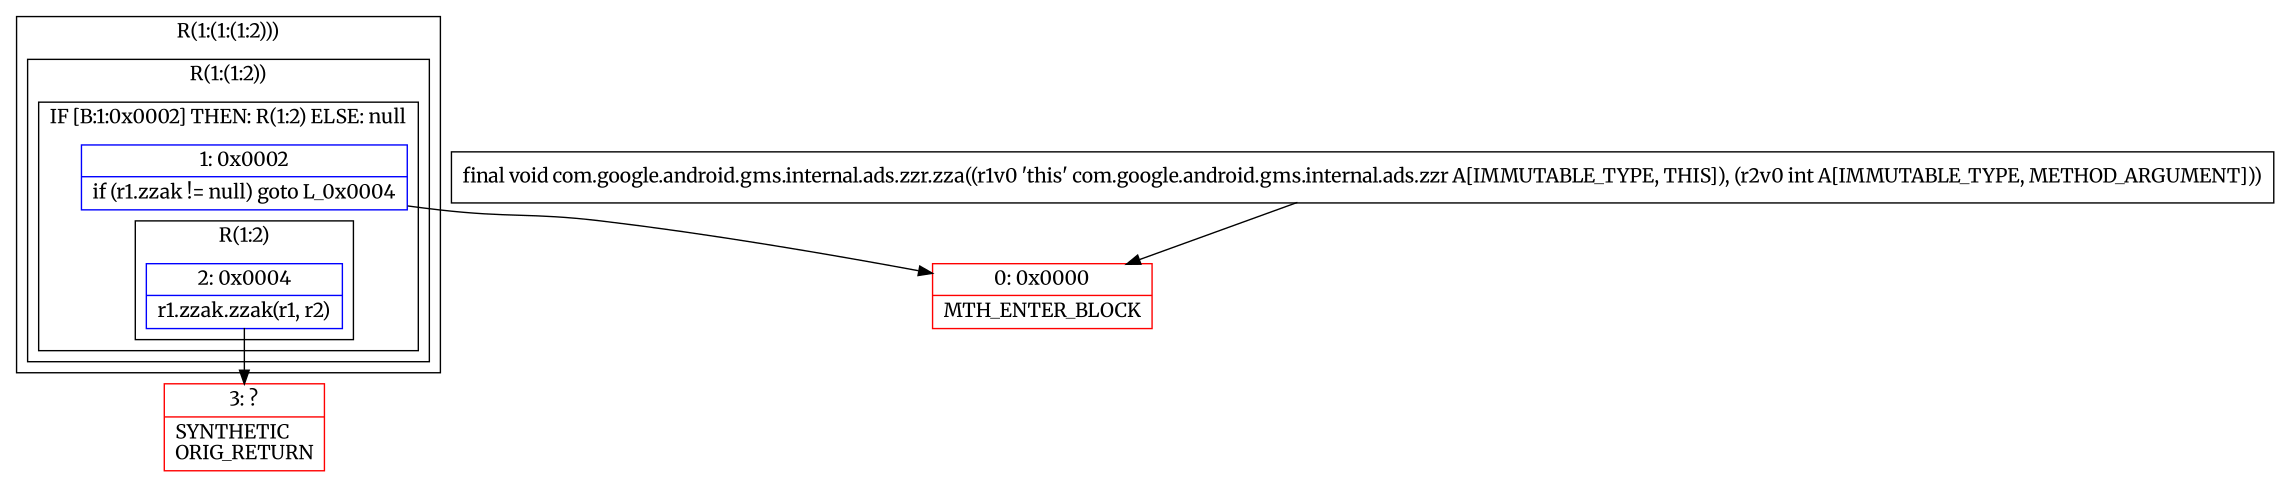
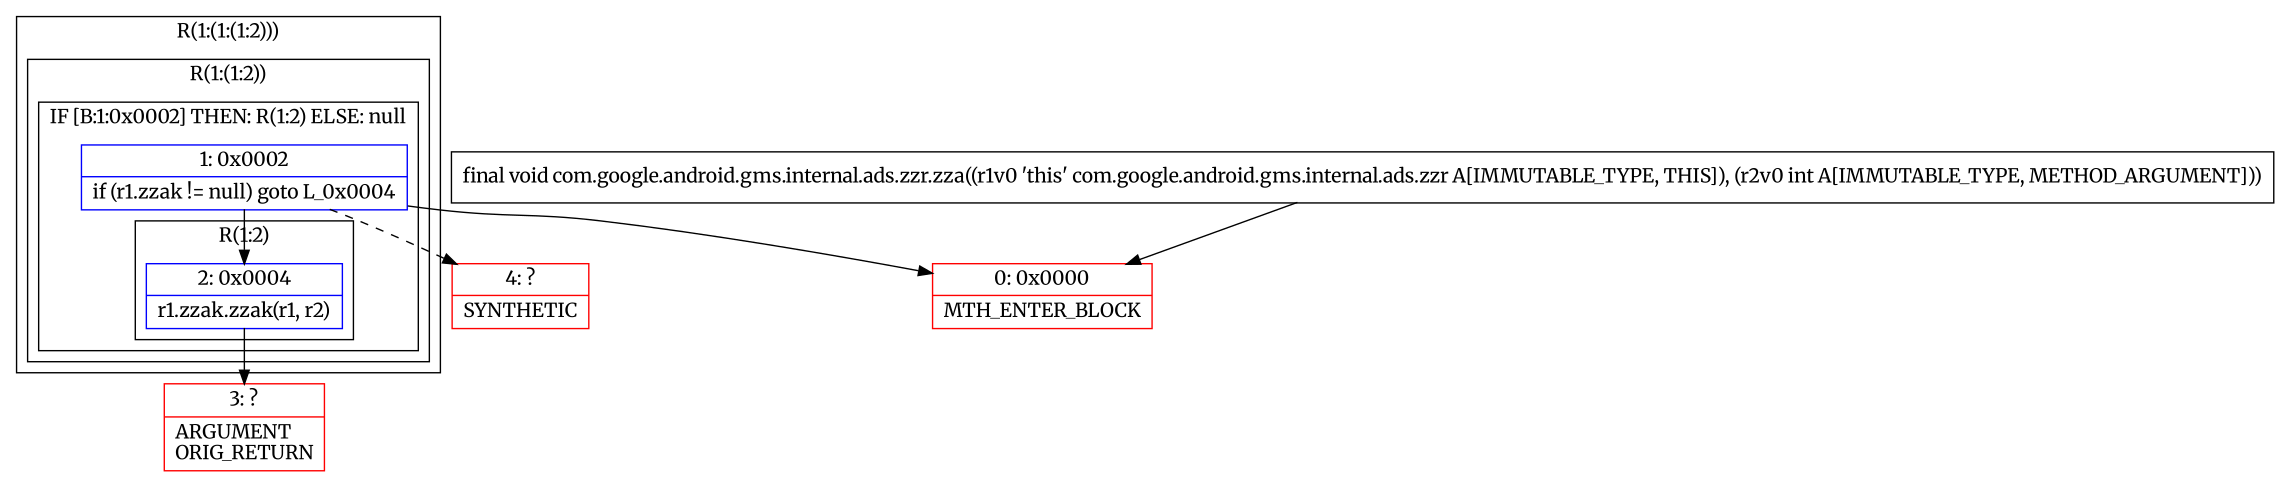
edge "1: 0x0002" -> "2: 0x0004": added
node "4: ?": added
node "3: ?": text "SYNTHETIC" -> "ARGUMENT"
